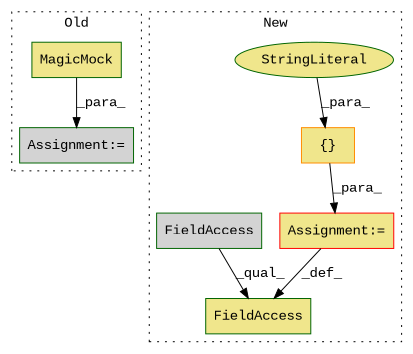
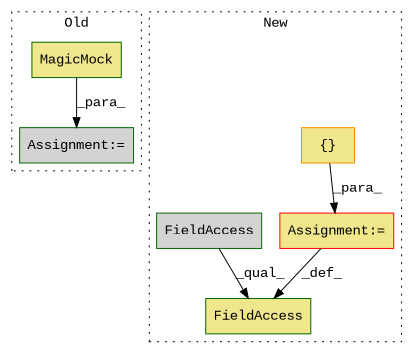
node "StringLiteral": removed
